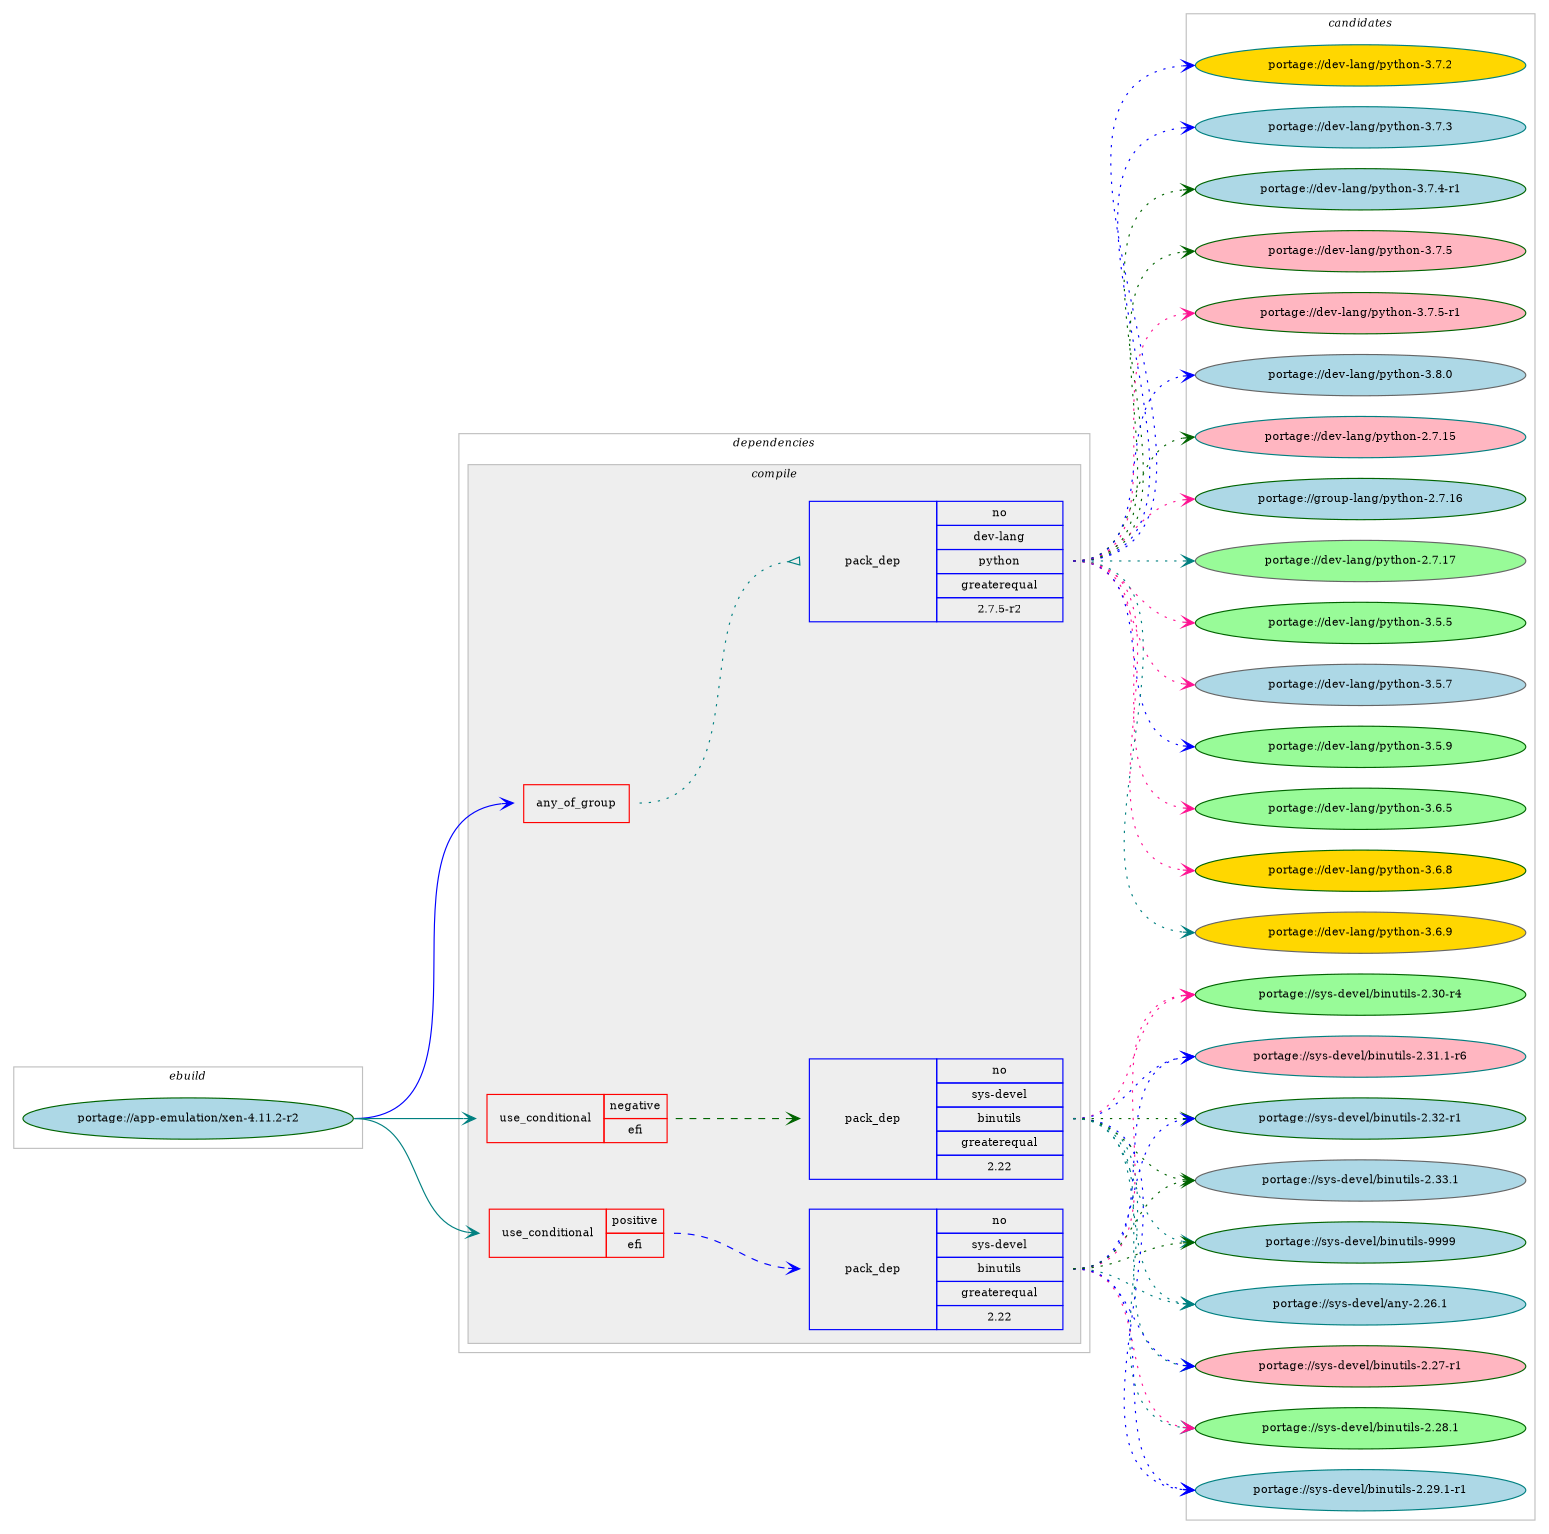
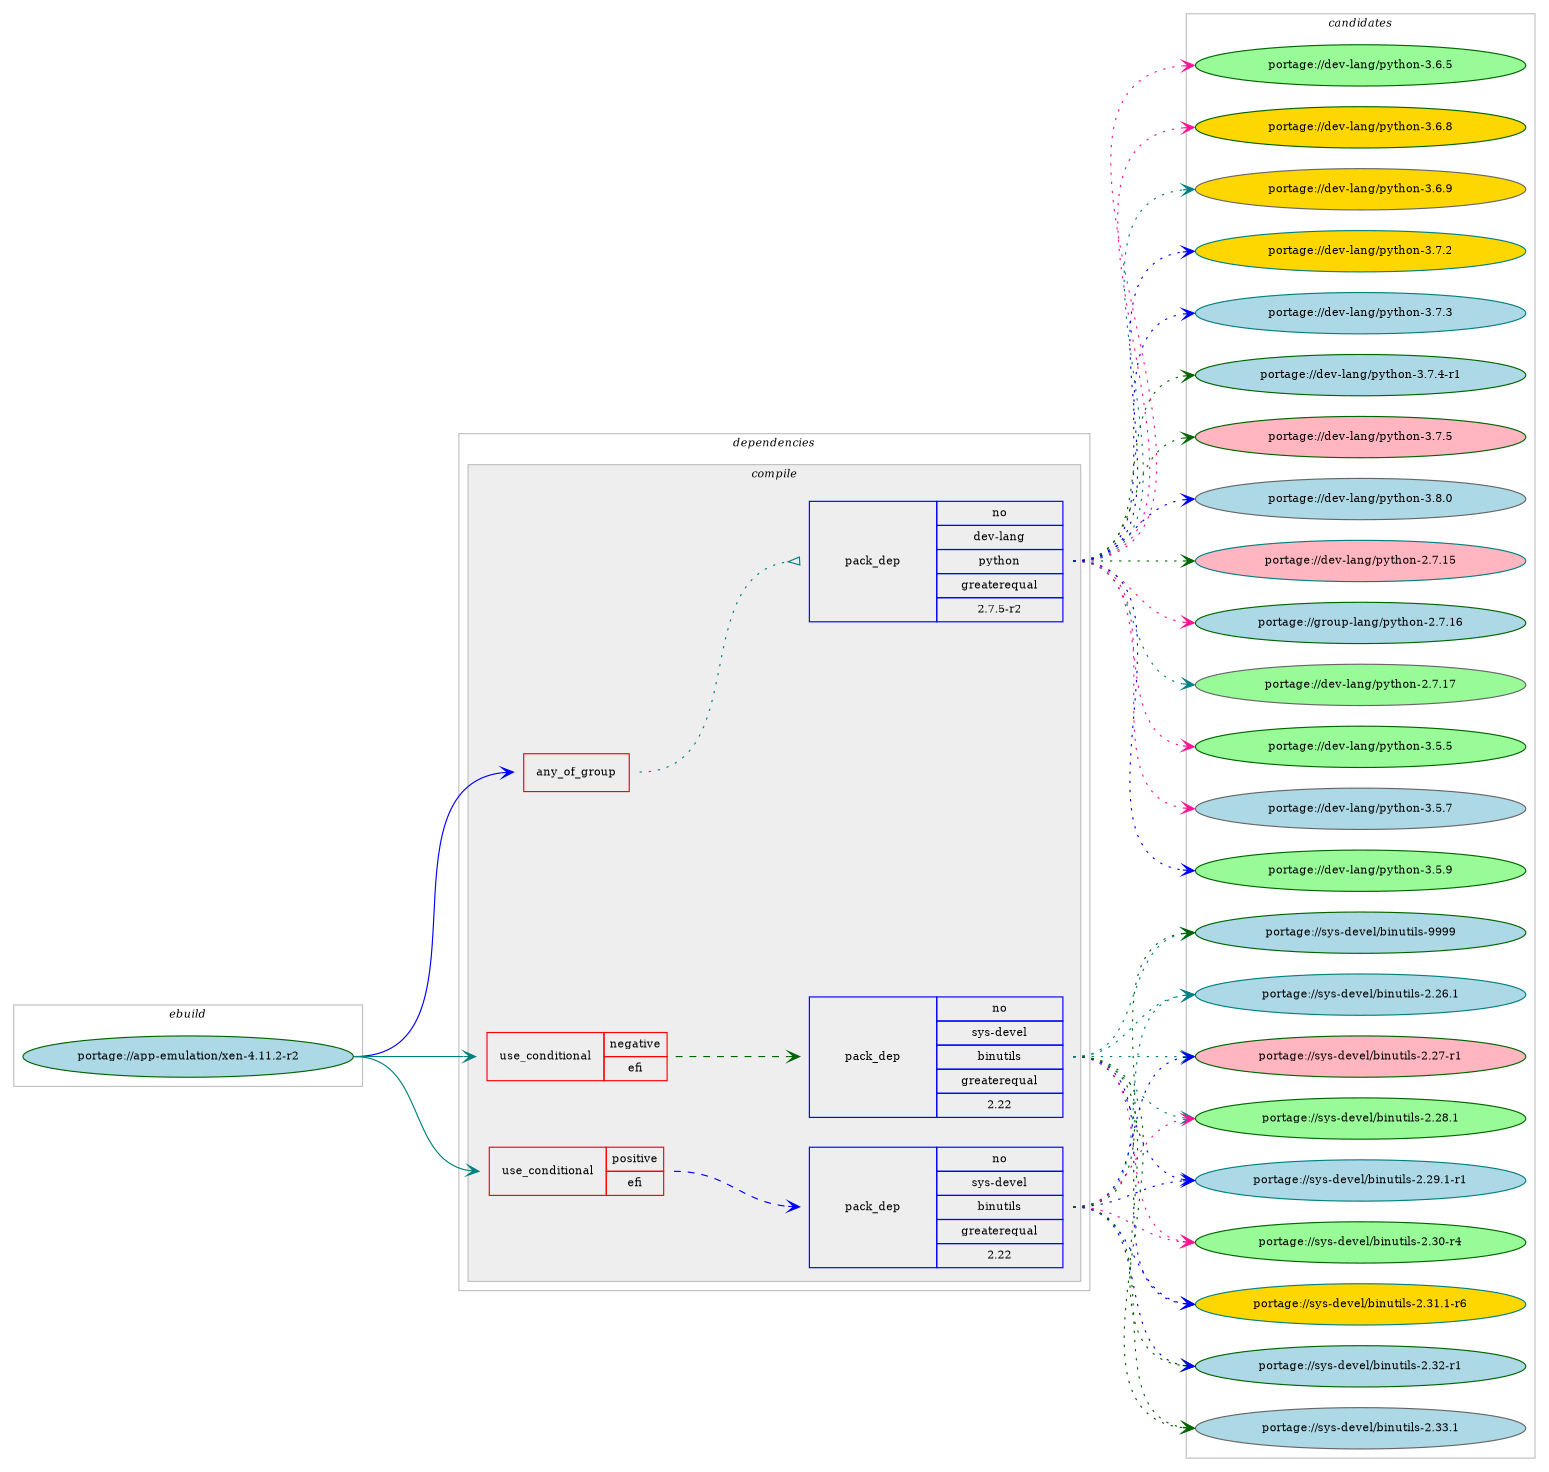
node "portage://dev-lang/python-3.7.5-r1": removed
node "portage://sys-devel/binutils-2.31.1-r6": fillcolor lightpink -> gold
node "portage://sys-devel/any-2.26.1": label "portage://sys-devel/any-2.26.1" -> "portage://sys-devel/binutils-2.26.1"
